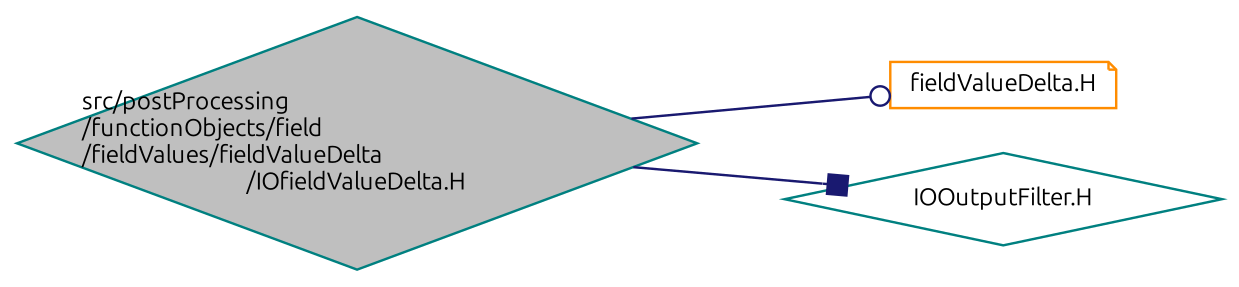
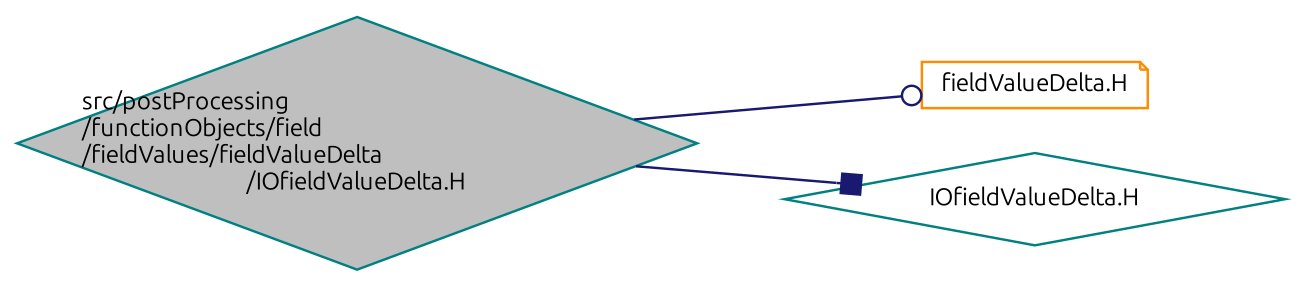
node "IOOutputFilter.H": label "IOOutputFilter.H" -> "IOfieldValueDelta.H"
